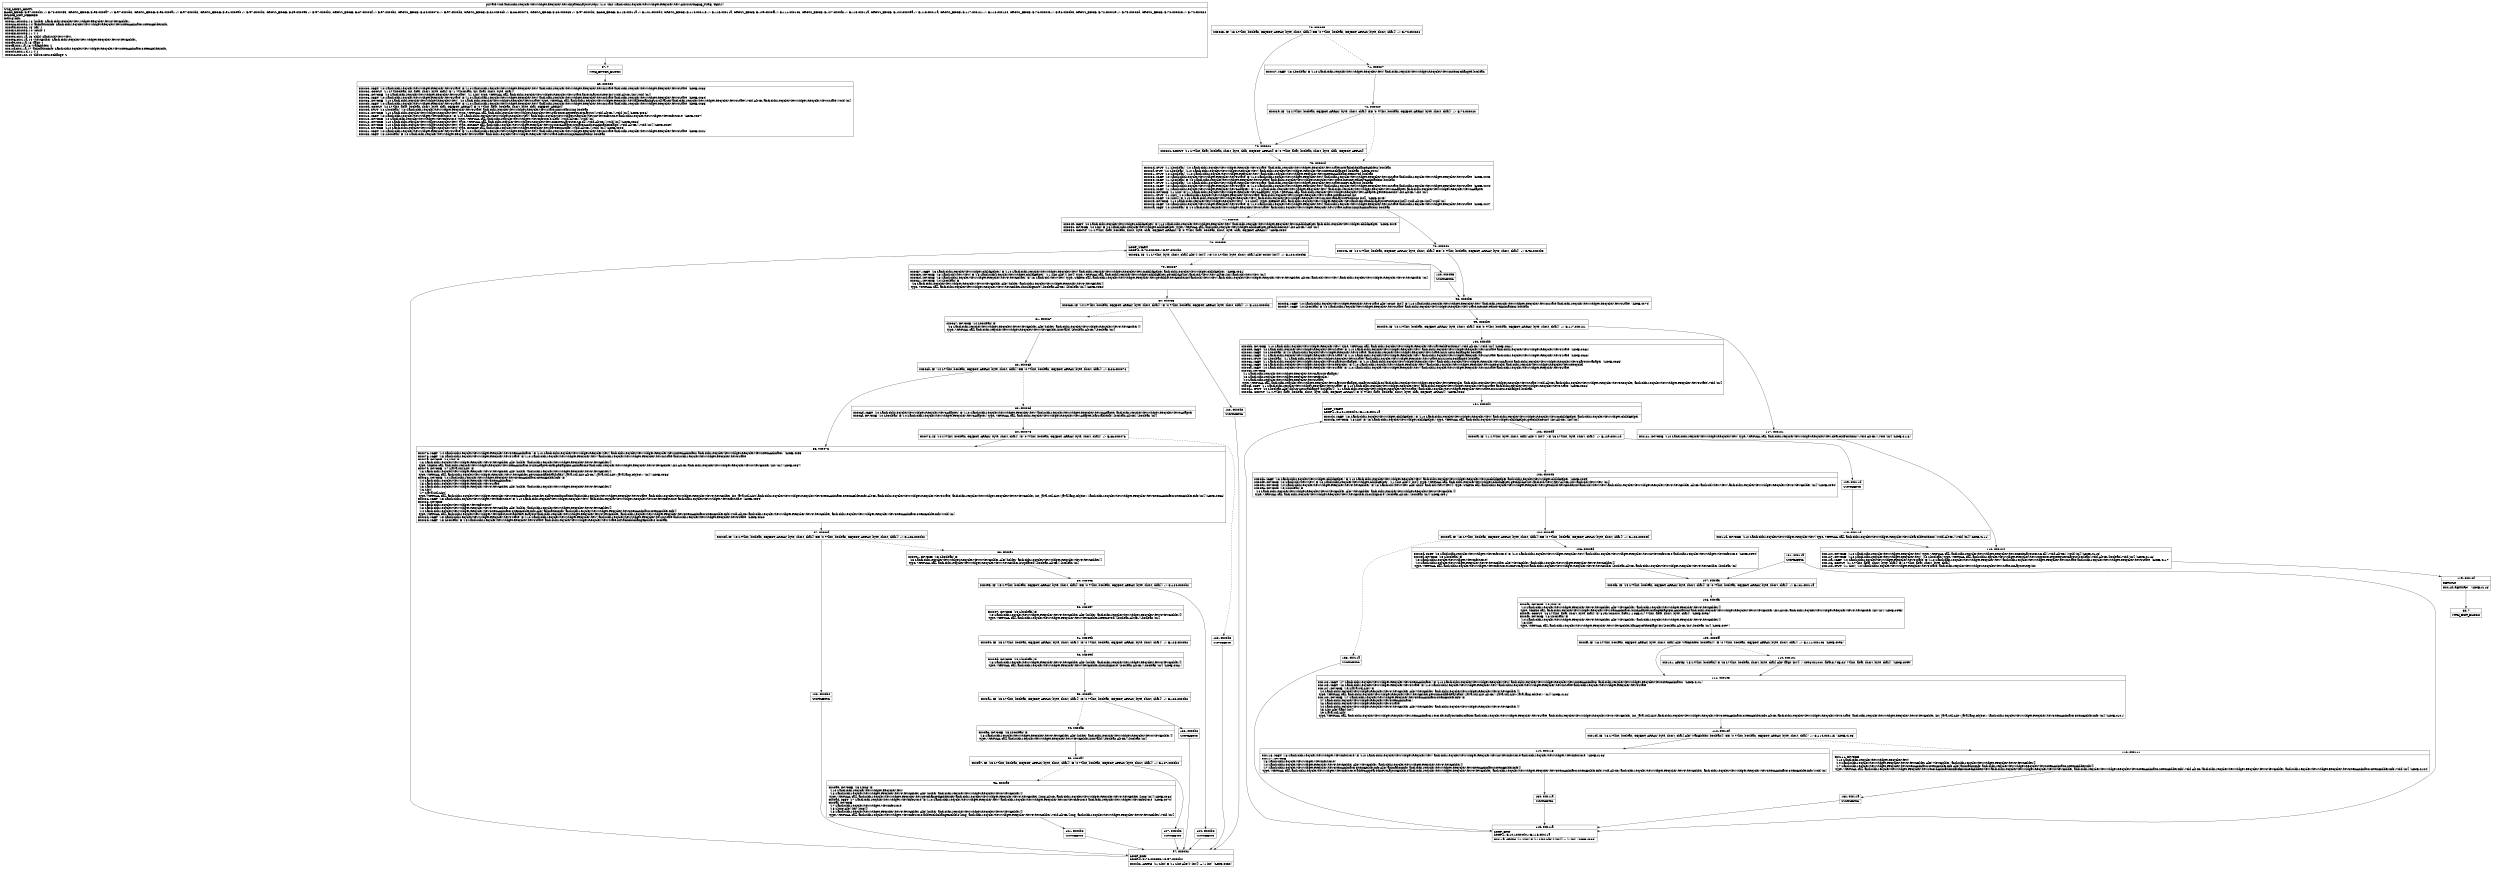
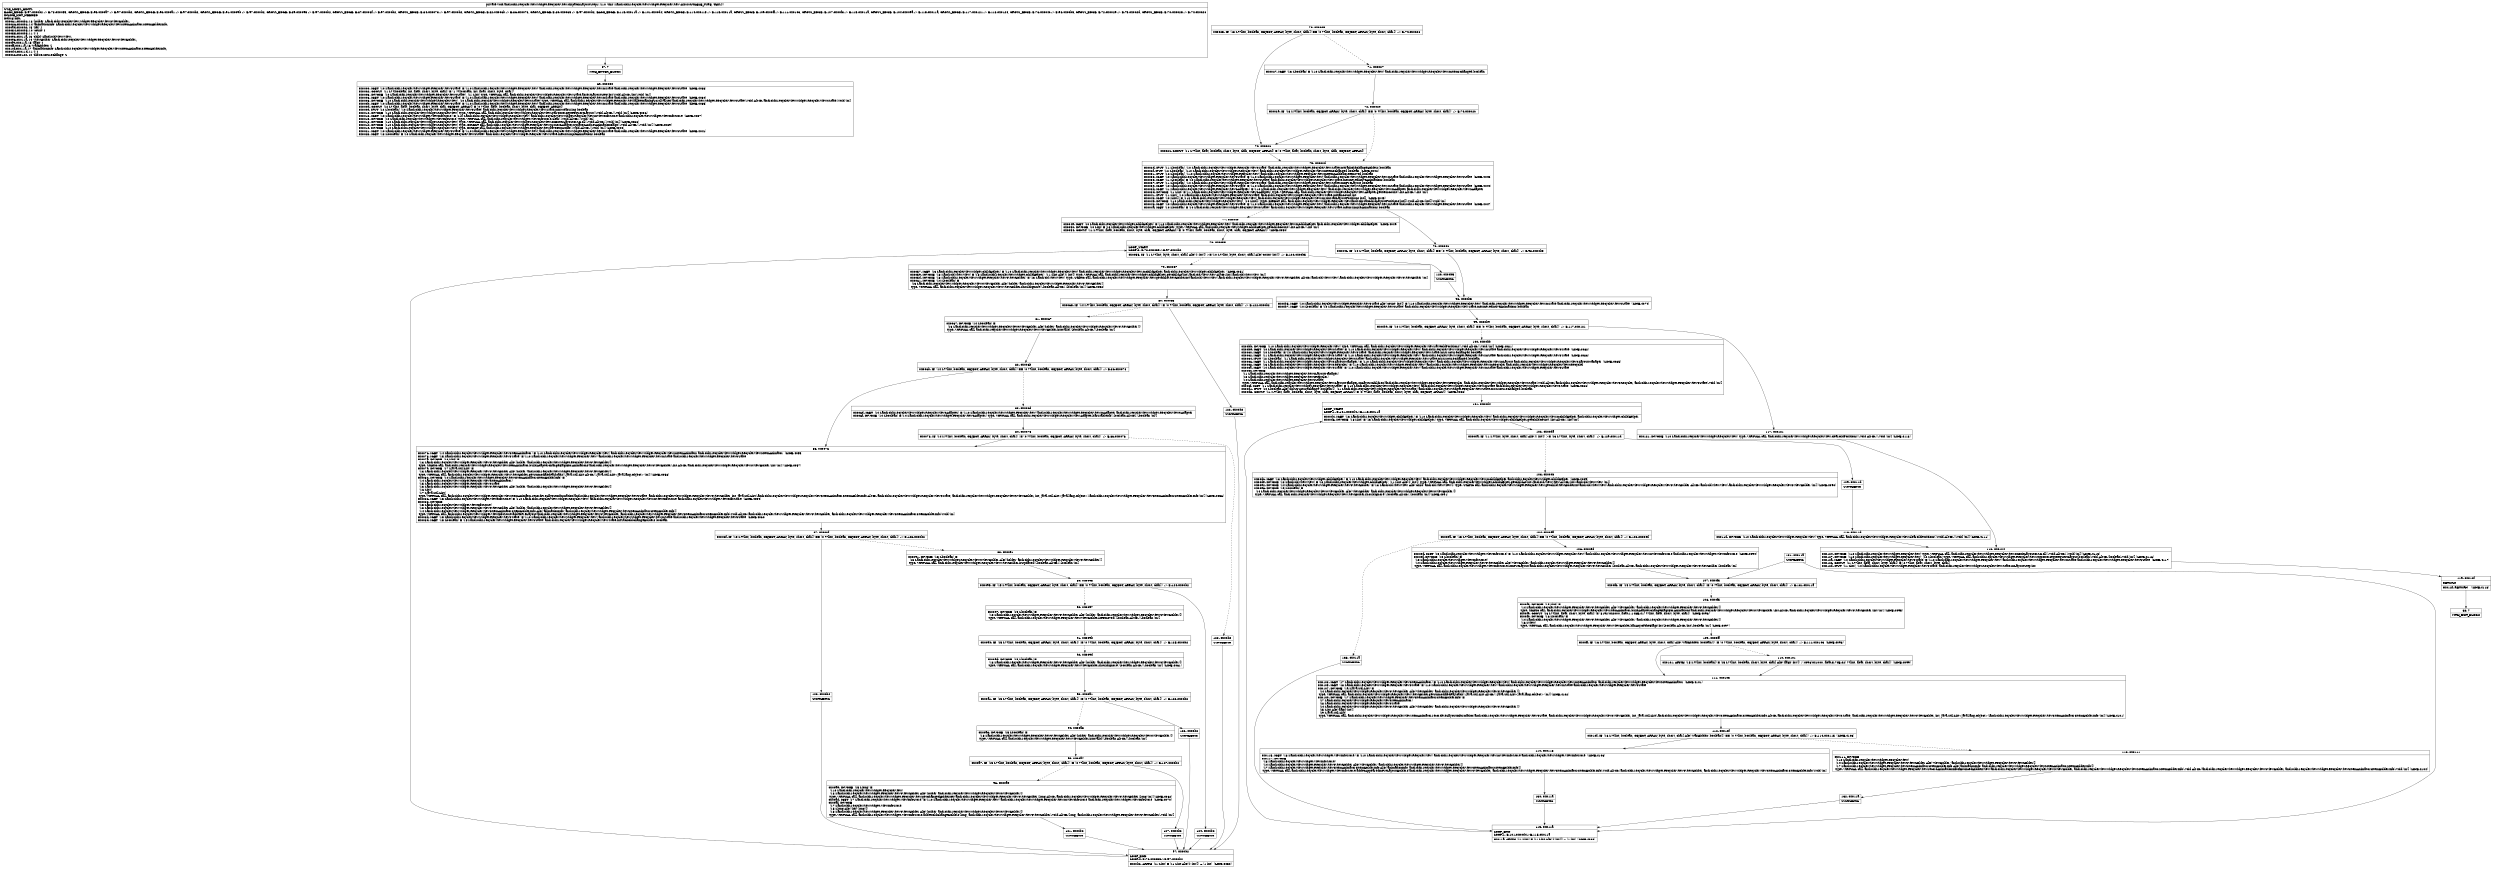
node "108: 0x00f5": text "(r6 I:int)" -> "(r6 I:view)"
